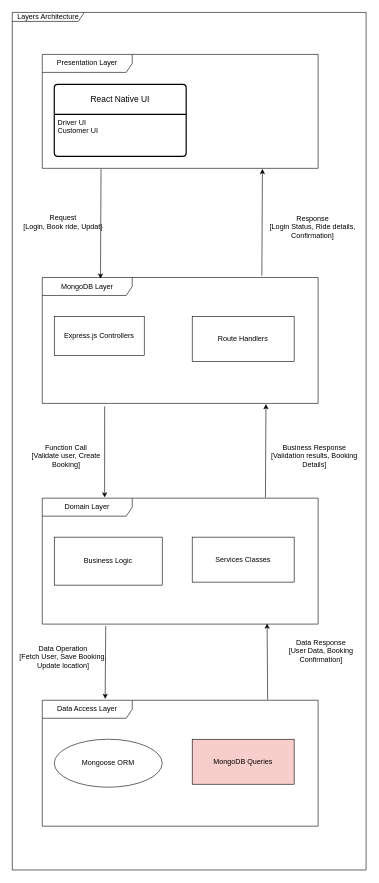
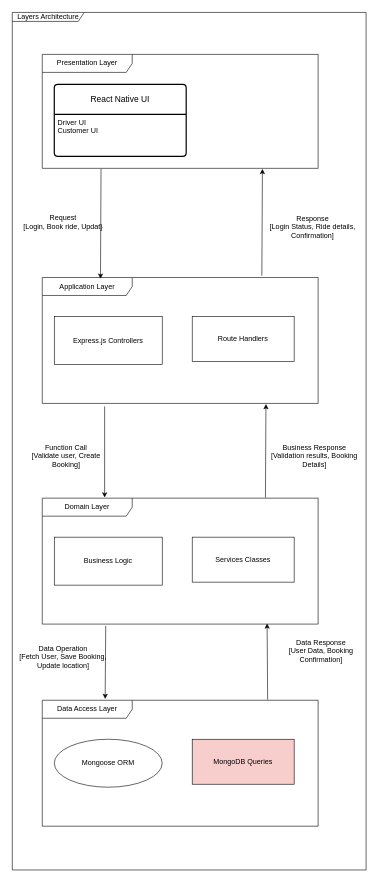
node "MongoDB Layer": label "MongoDB Layer" -> "Application Layer"
node "Express.js Controllers": size 90x39 -> 108x48
